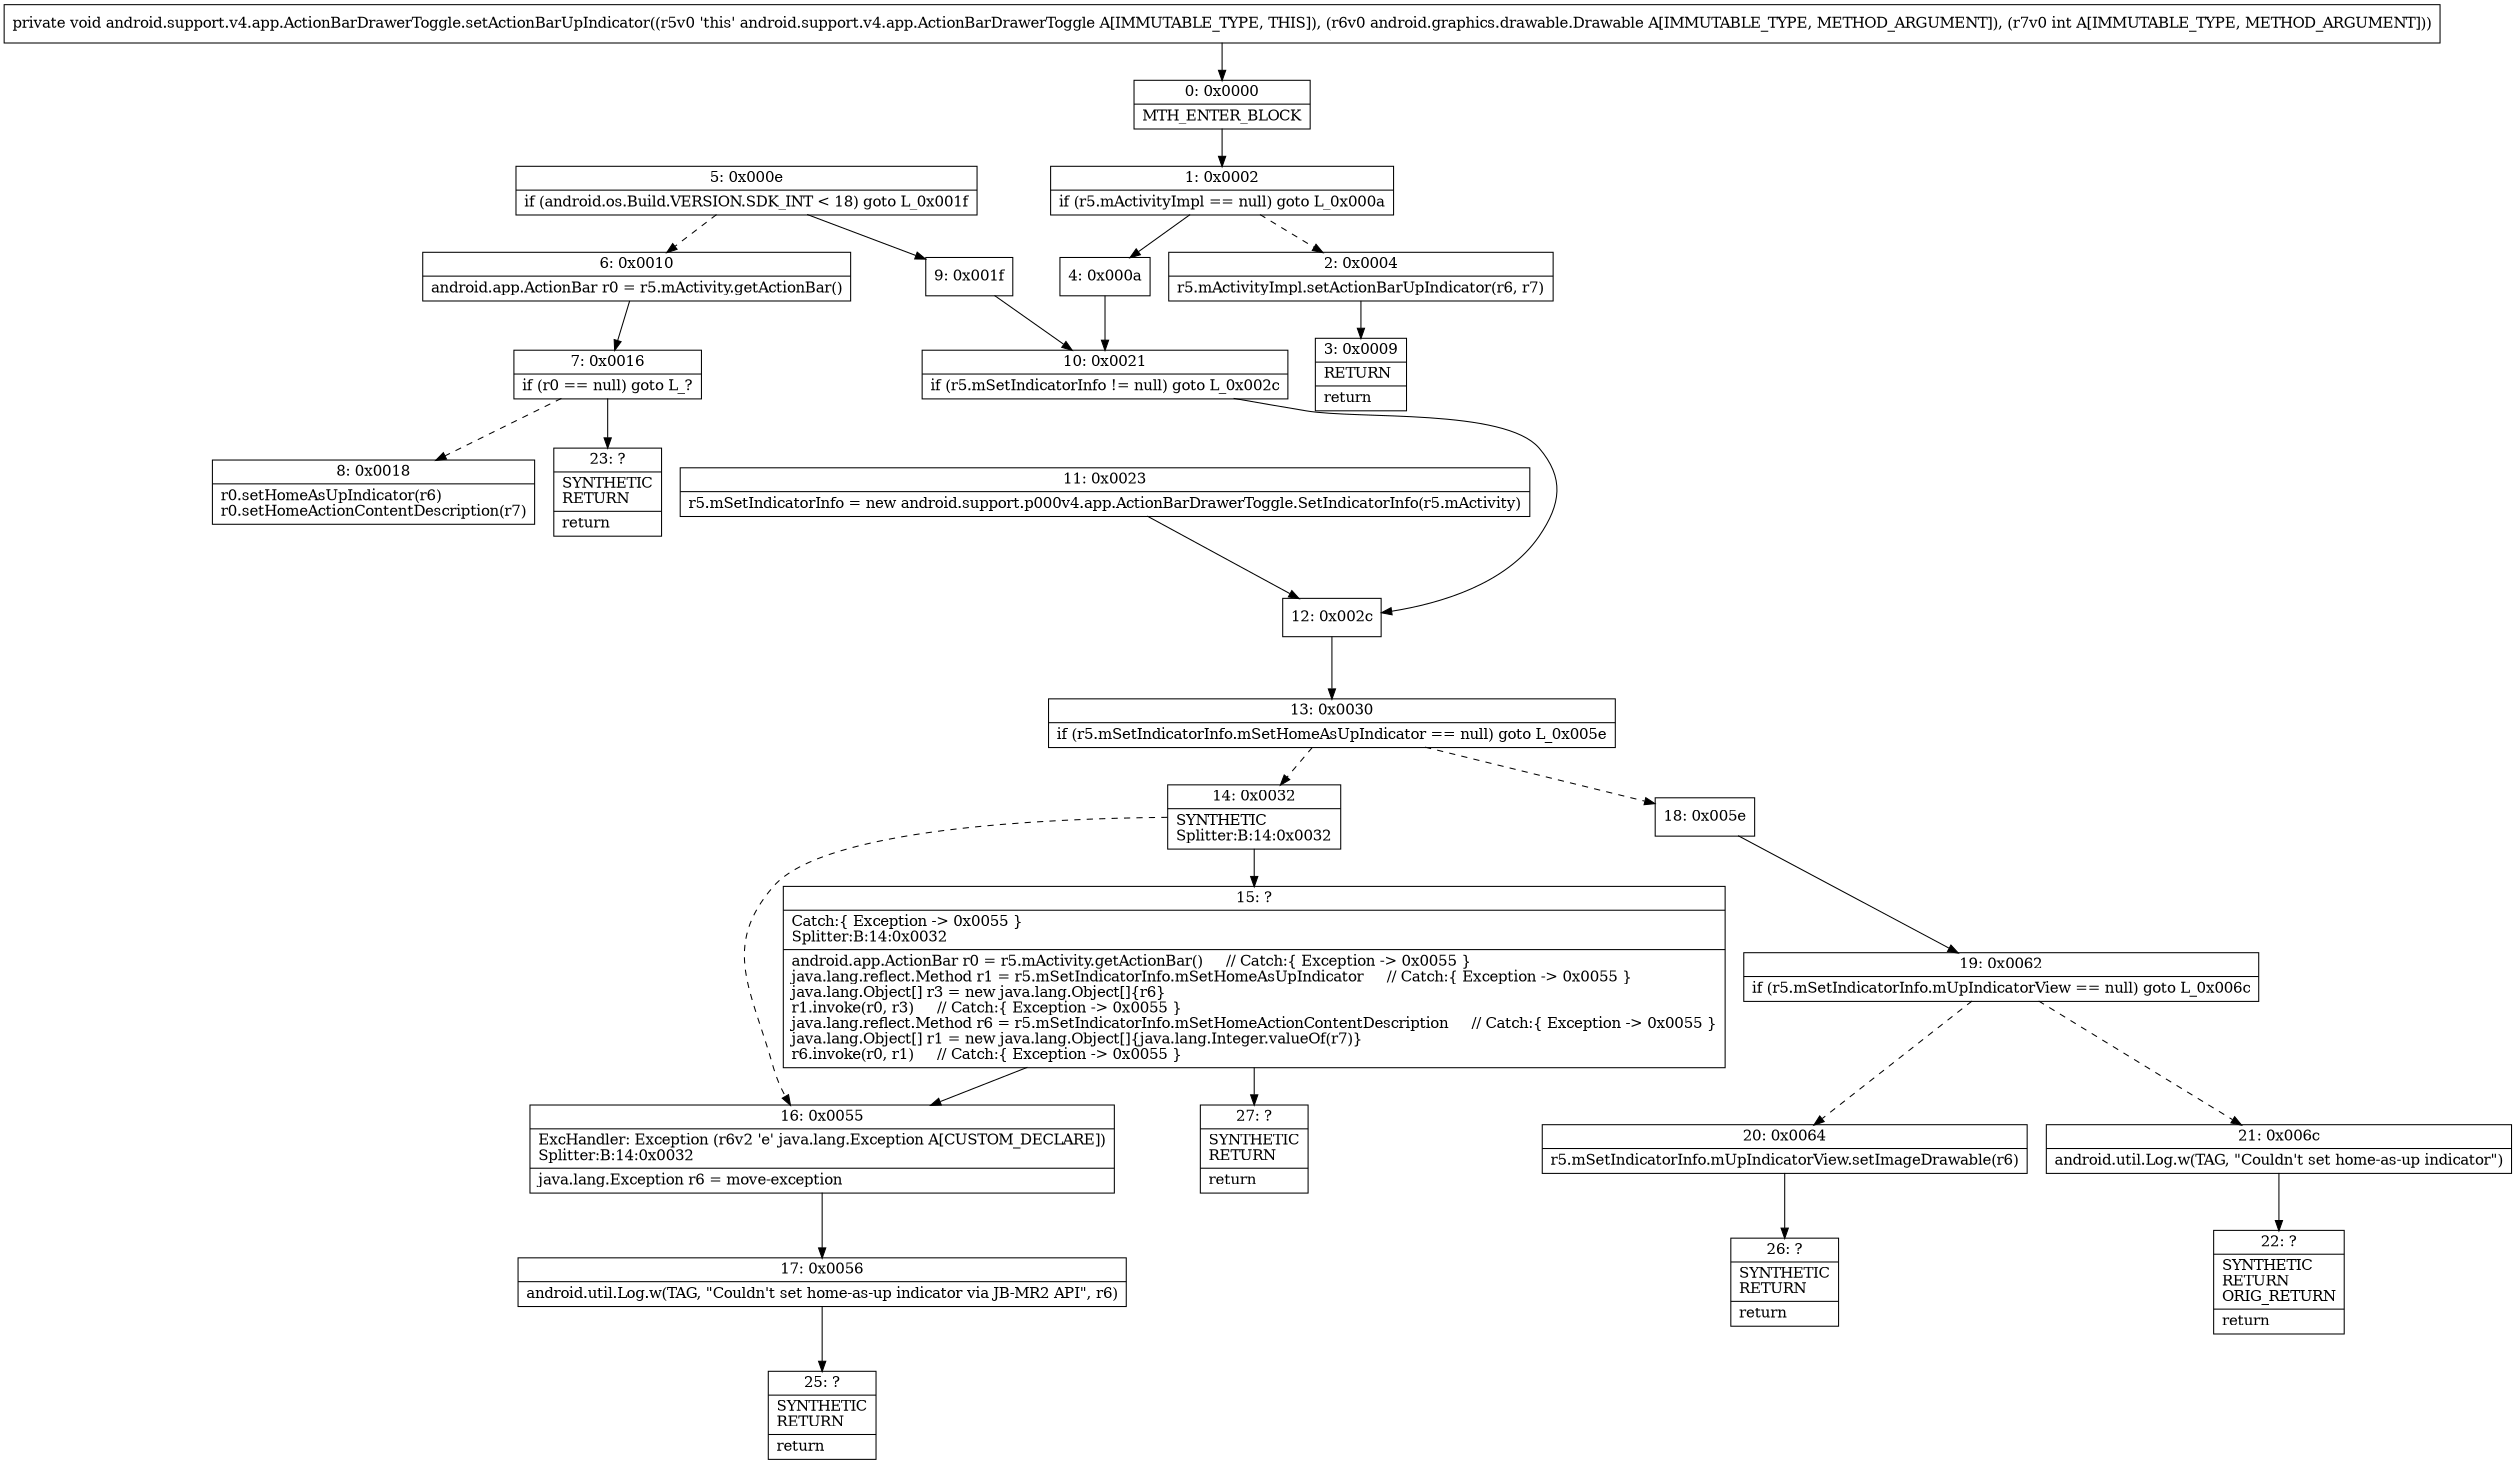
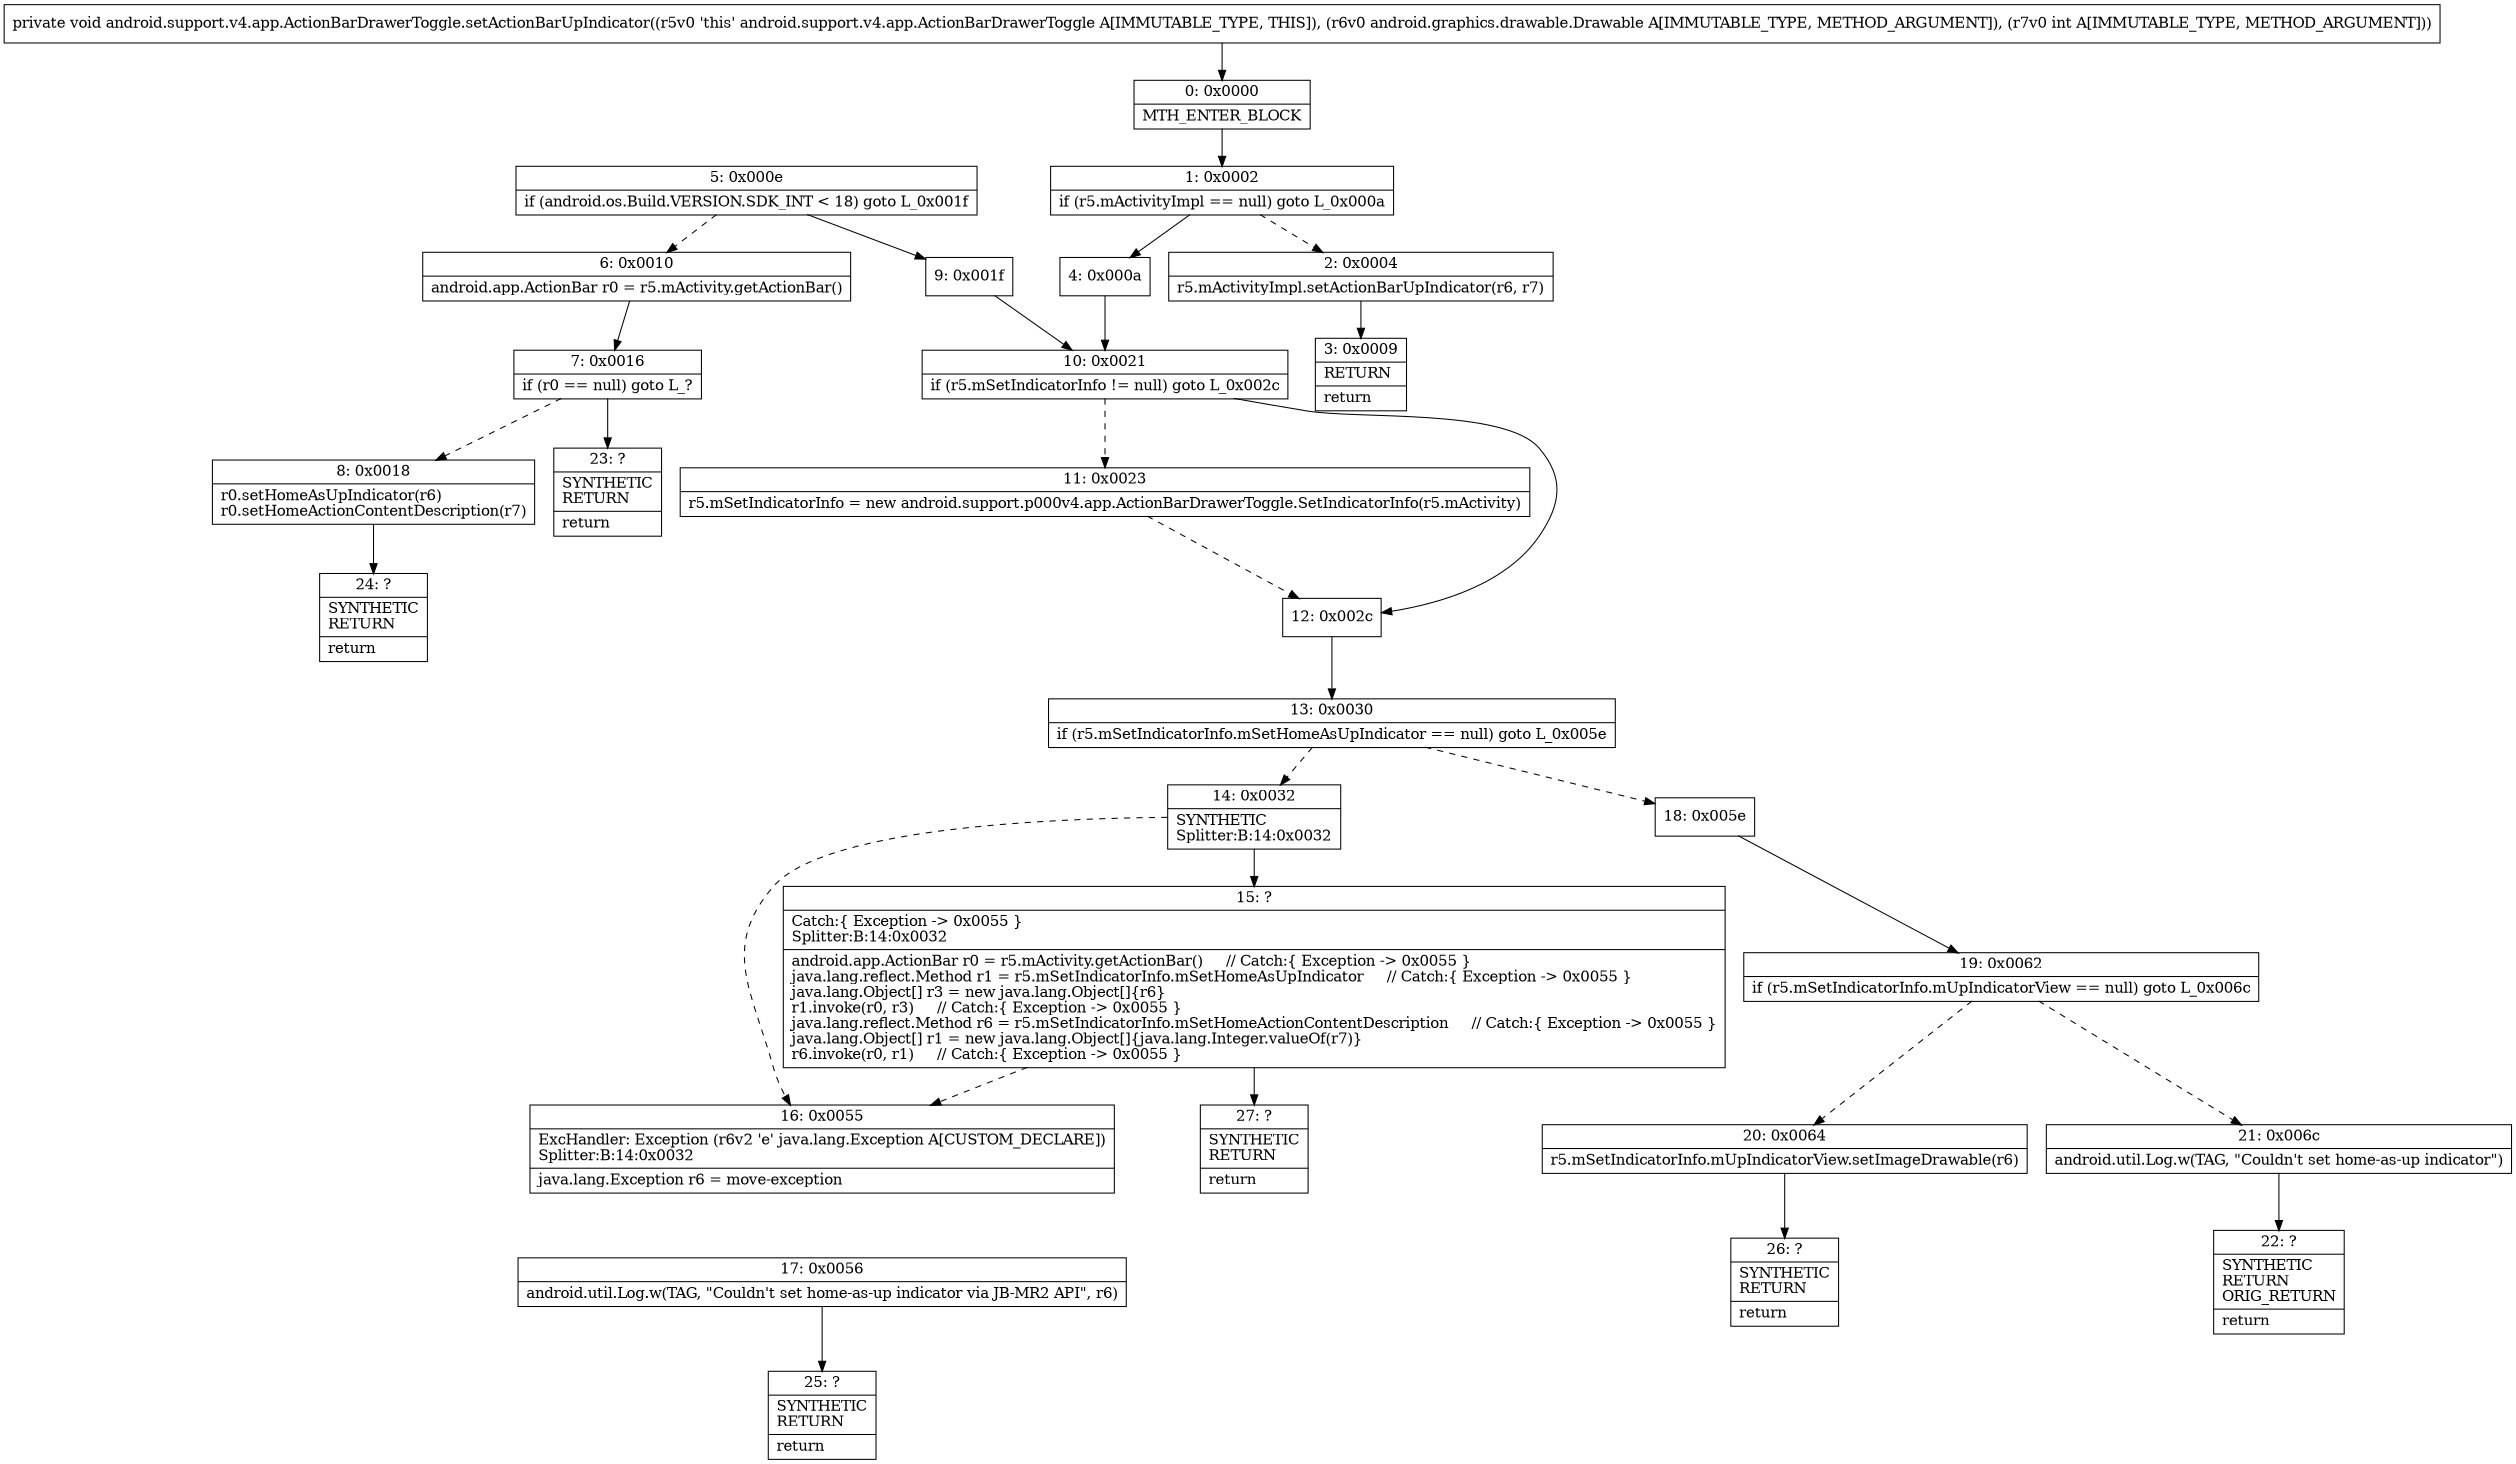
edge "10: 0x0021" -> "11: 0x0023": added
edge "11: 0x0023" -> "12: 0x002c": style solid -> dashed
node "24: ?": added
edge "15: ?" -> "16: 0x0055": style solid -> dashed
edge "16: 0x0055" -> "17: 0x0056": removed
